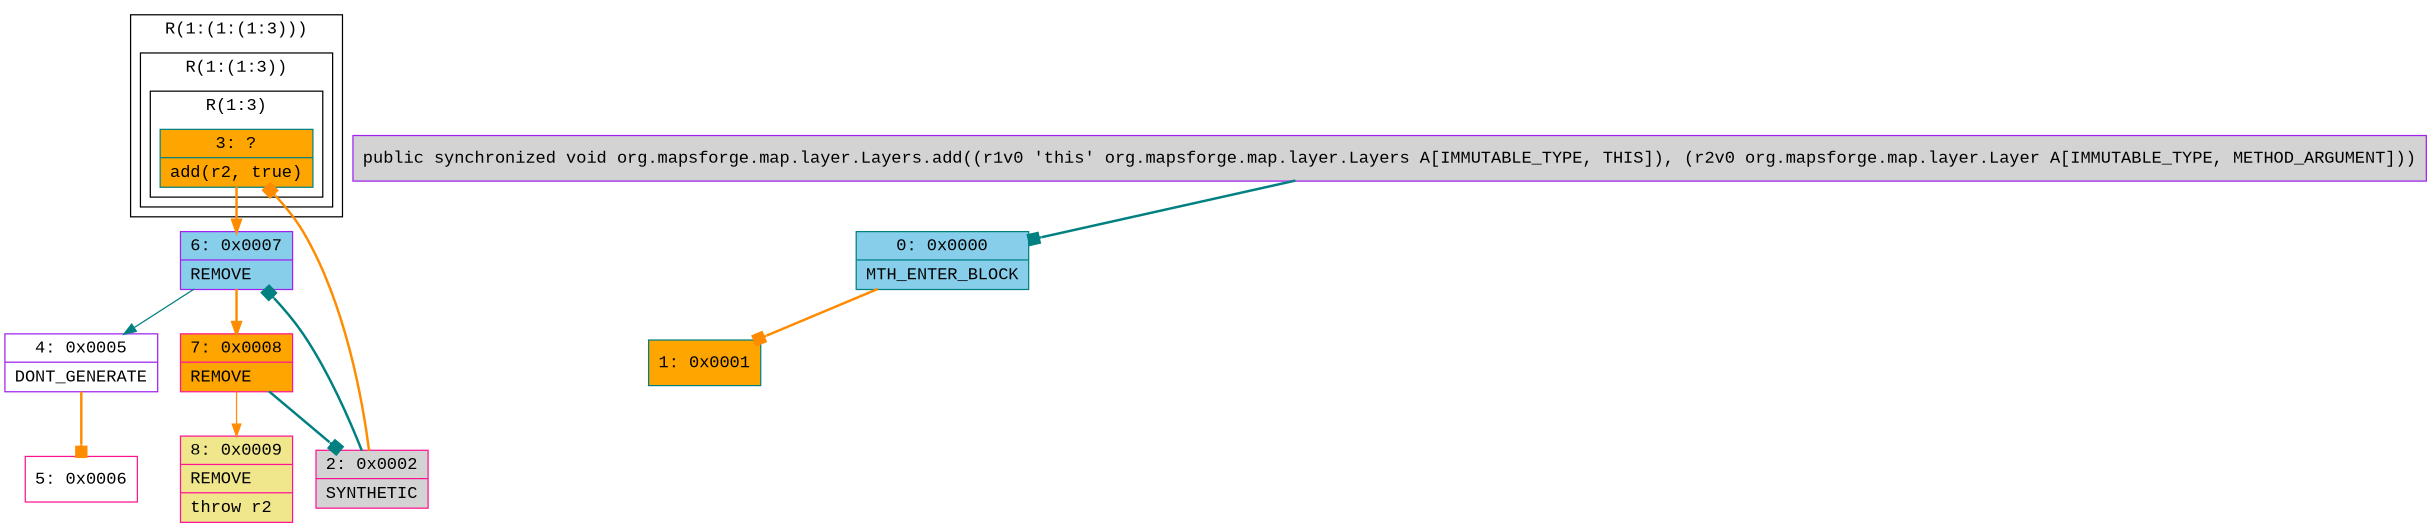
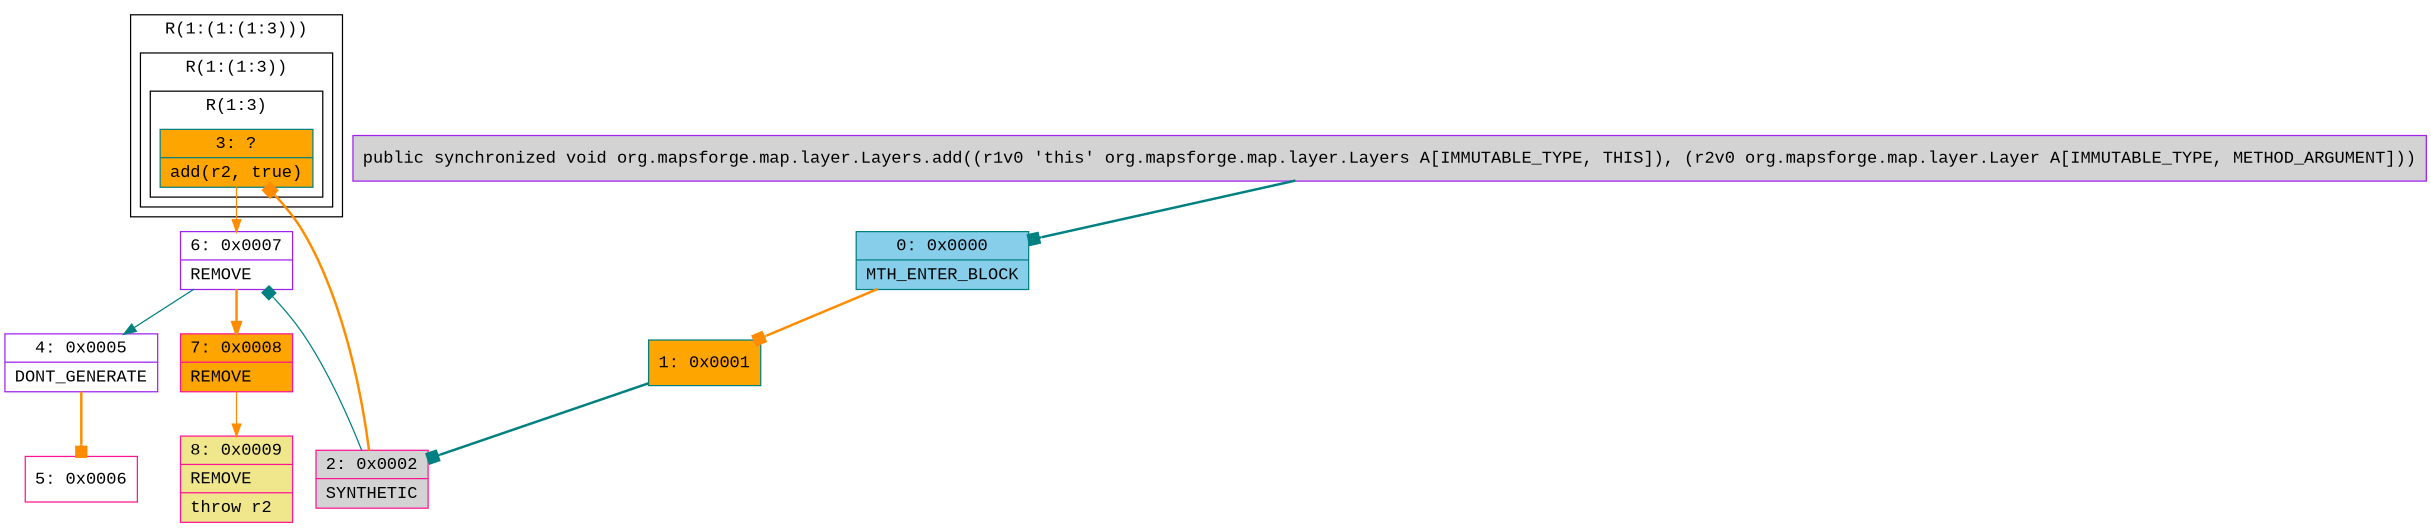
edge "3: ?" -> "6: 0x0007": style bold -> solid
node "6: 0x0007": fillcolor skyblue -> white
edge "2: 0x0002" -> "6: 0x0007": style bold -> solid
edge "7: 0x0008" -> "2: 0x0002": now "1: 0x0001" -> "2: 0x0002"
